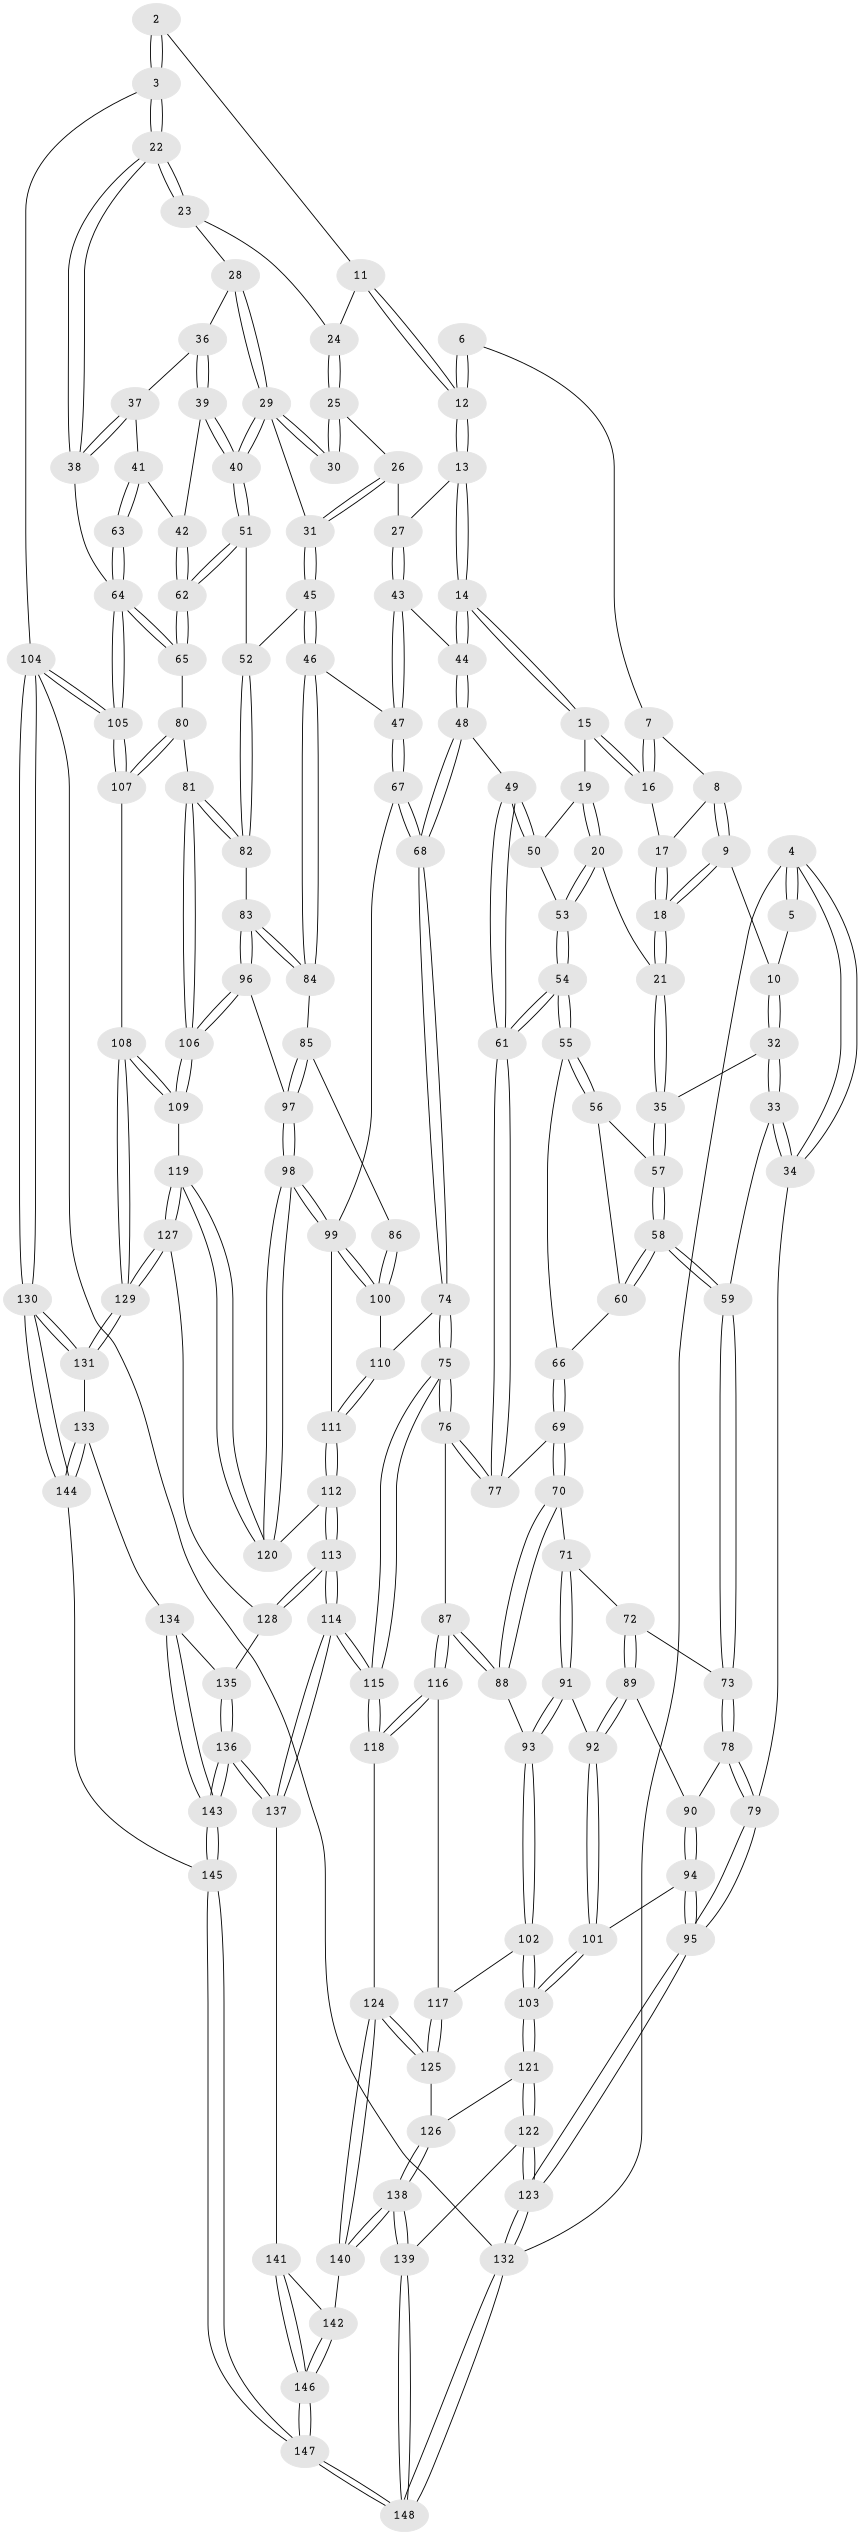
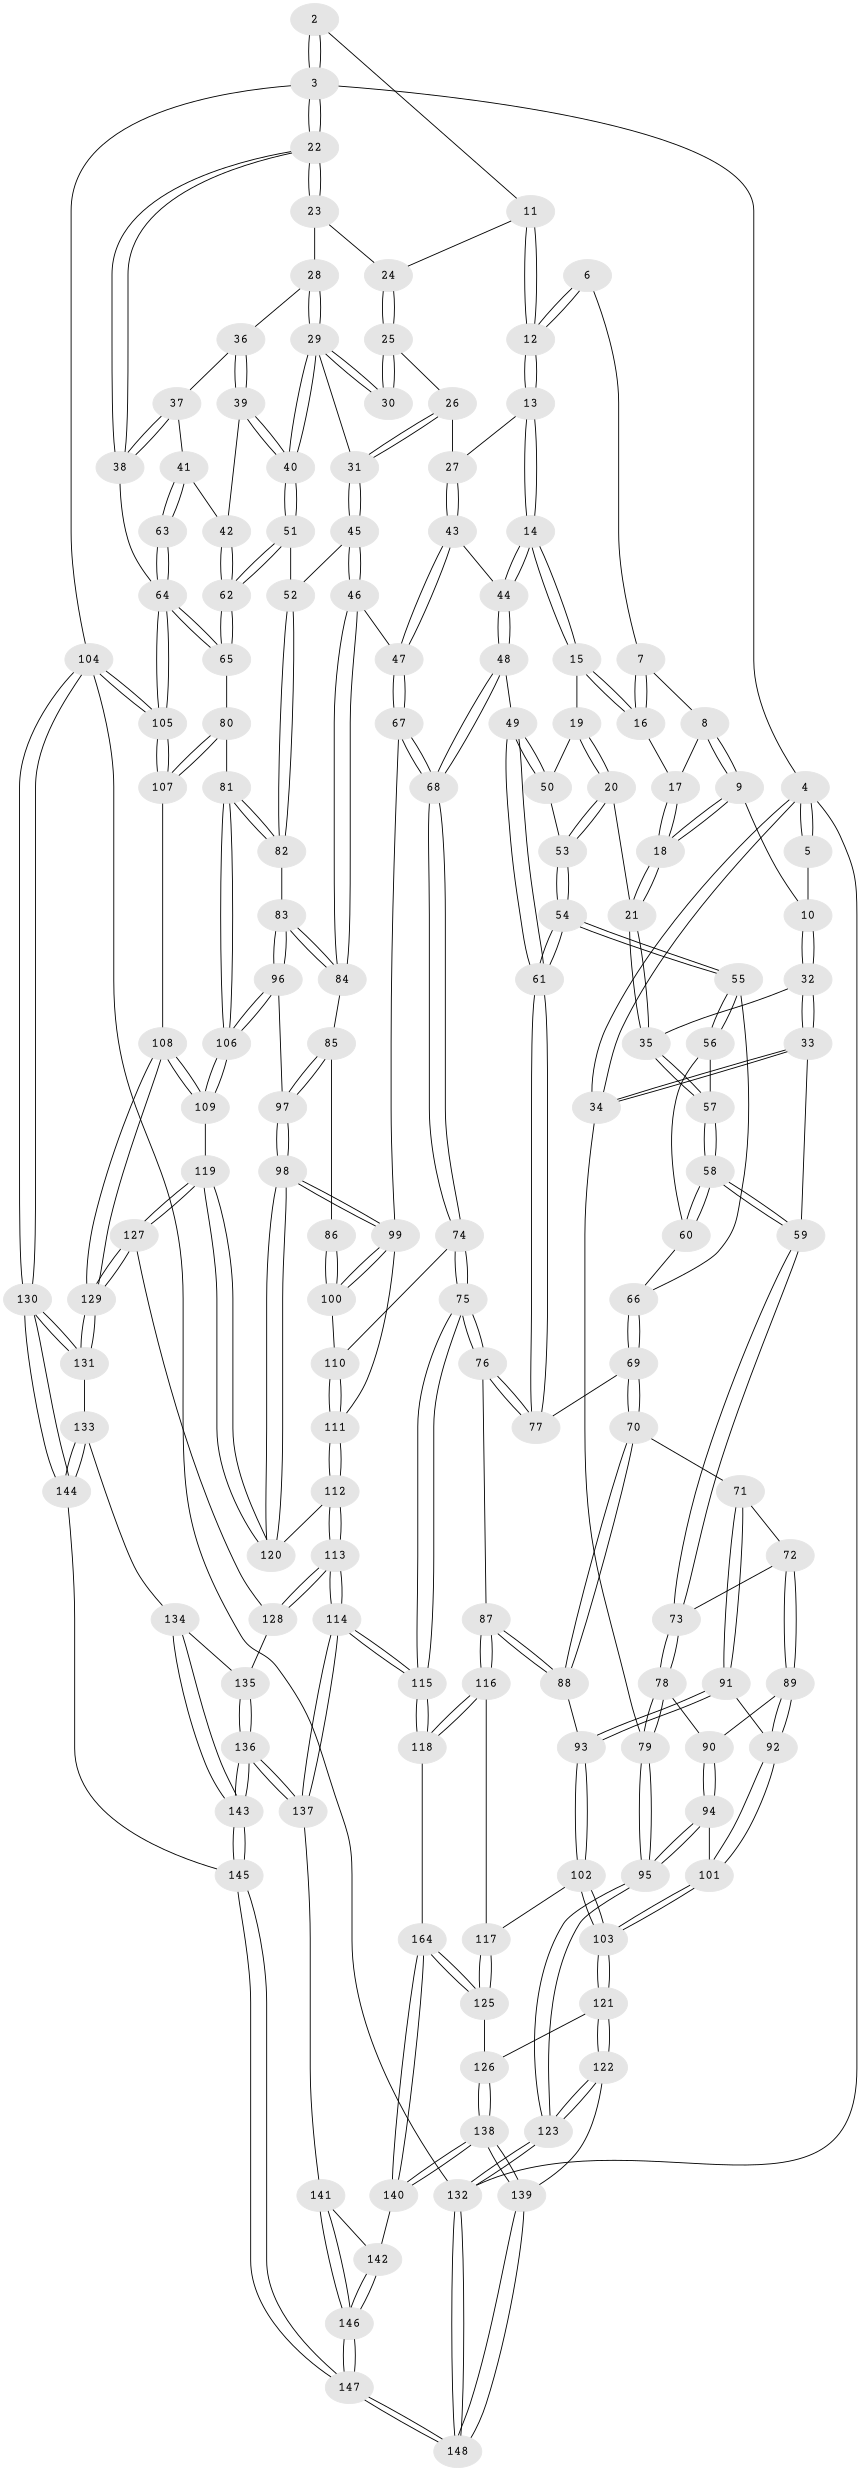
edge "3" -- "4": added
node "124": label "124" -> "164"
